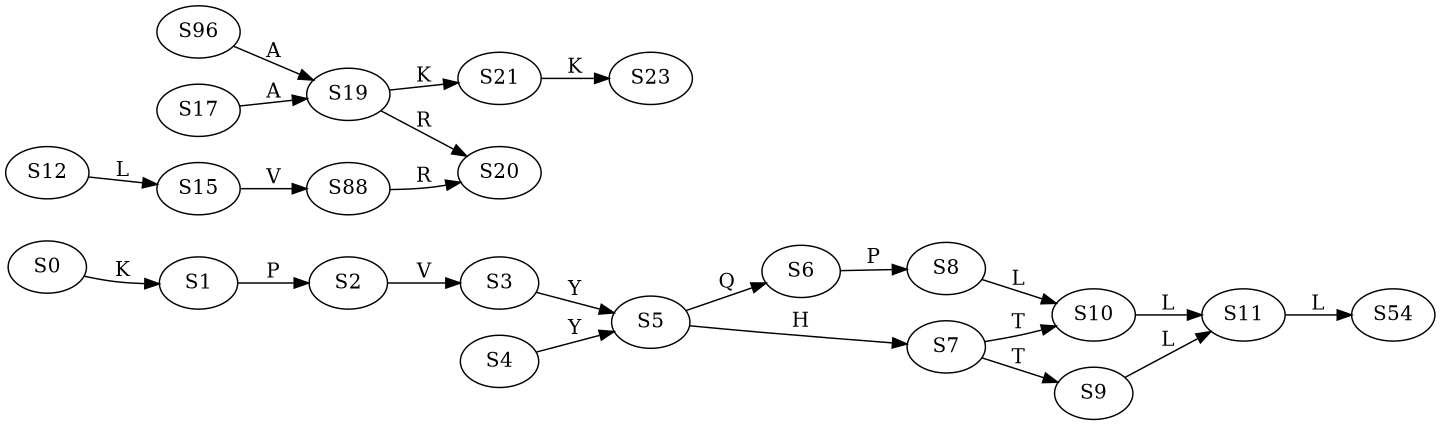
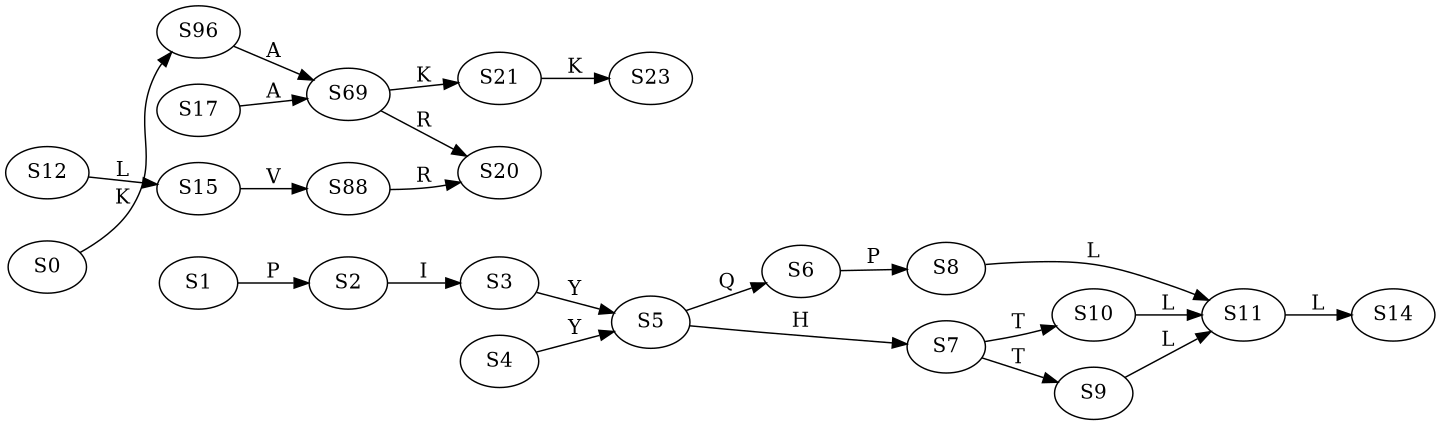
node "S19": label "S19" -> "S69"
edge "S2" -> "S3": label "V" -> "I"
edge "S0" -> "S1": now "S0" -> "S96"
edge "S8" -> "S10": now "S8" -> "S11"
node "S54": label "S54" -> "S14"
